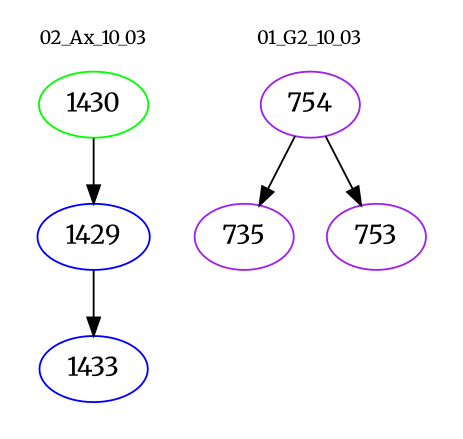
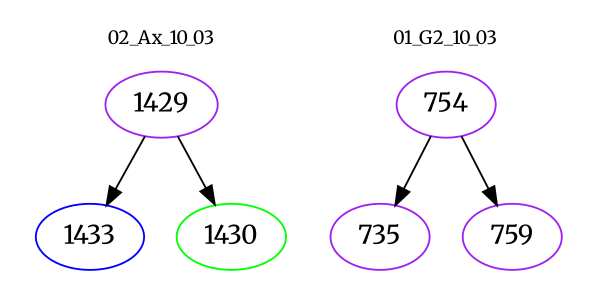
edge "1430" -> "1429": reversed
node "1429": color blue -> purple
node "753": label "753" -> "759"
